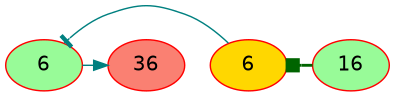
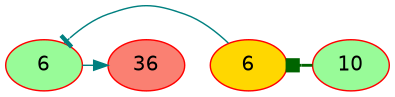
node "16": label "16" -> "10"
